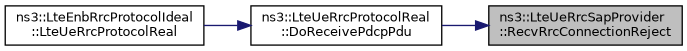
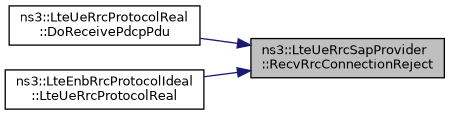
edge "ns3::LteEnbRrcProtocolIdeal ::LteUeRrcProtocolReal" -> "ns3::LteUeRrcProtocolReal ::DoReceivePdcpPdu": now "ns3::LteEnbRrcProtocolIdeal ::LteUeRrcProtocolReal" -> "ns3::LteUeRrcSapProvider ::RecvRrcConnectionReject"
